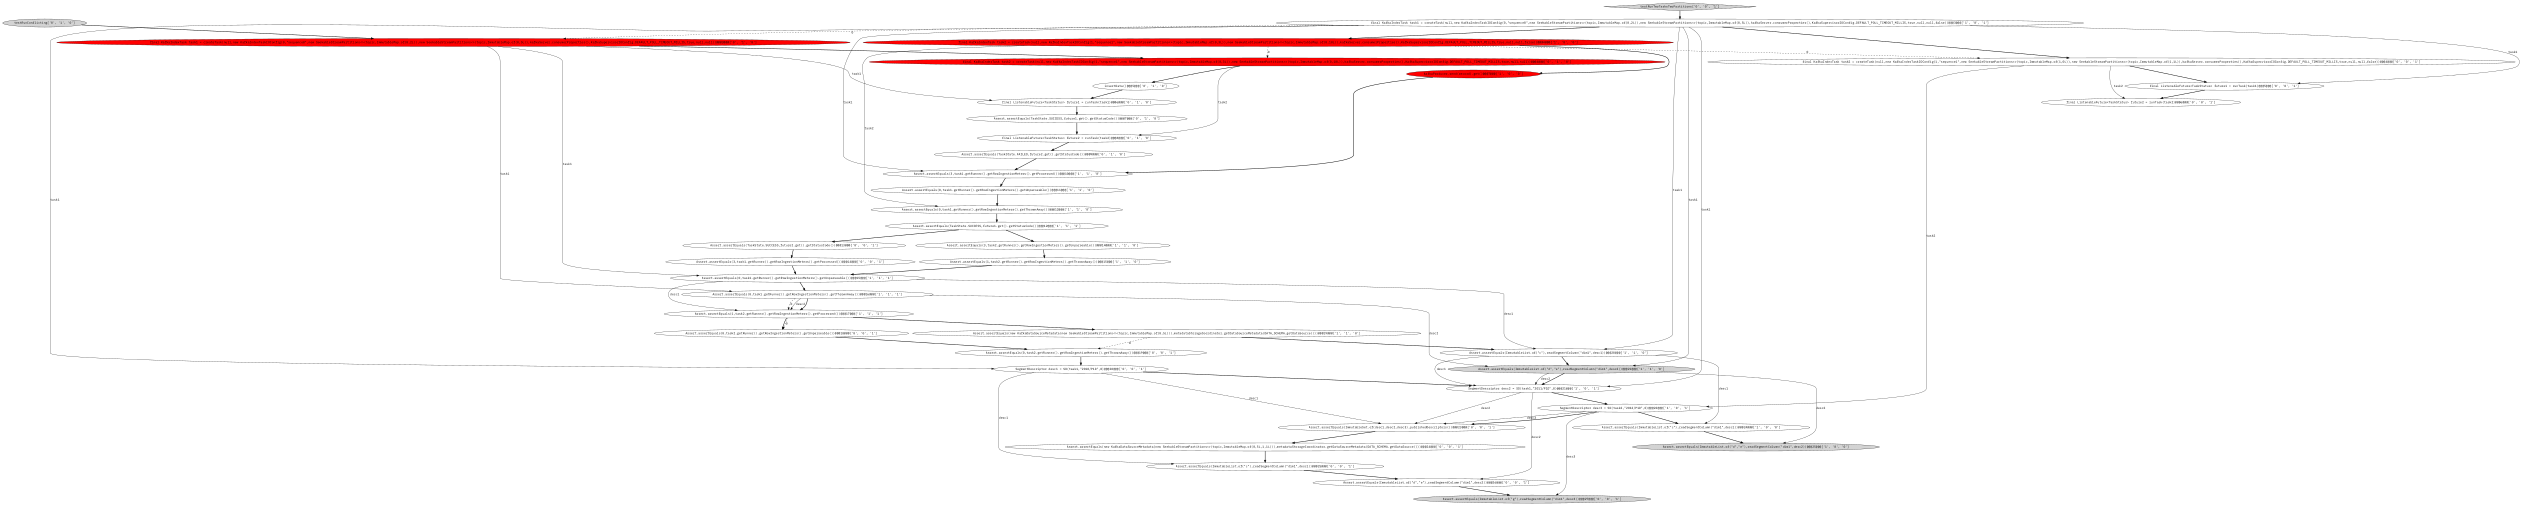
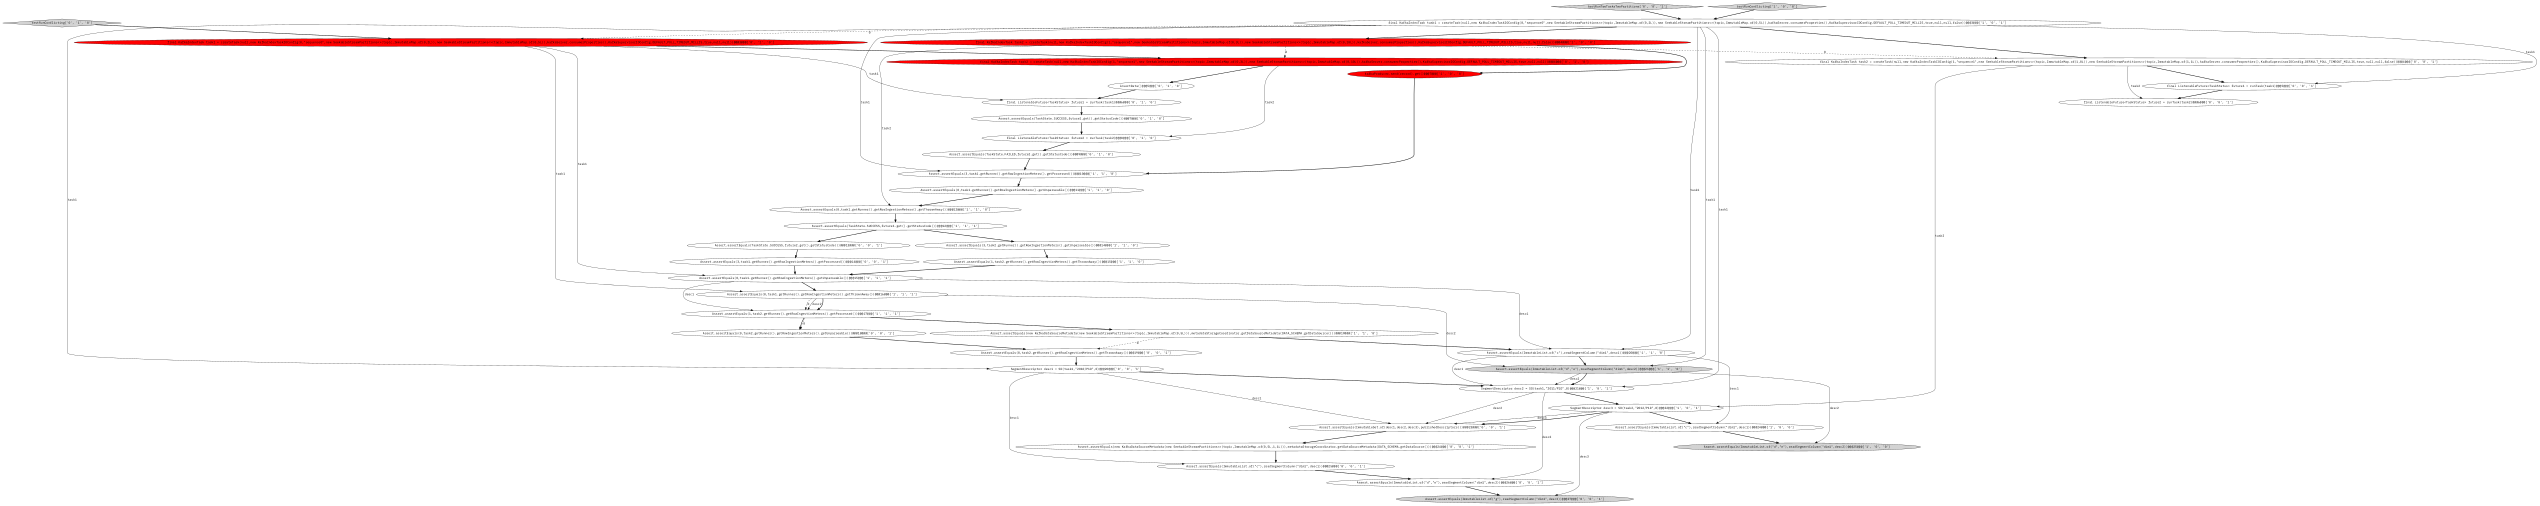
node "testRunConflicting['1', '0', '0']": added
node "testRunConflicting['0', '1', '0']": shape ellipse -> diamond
